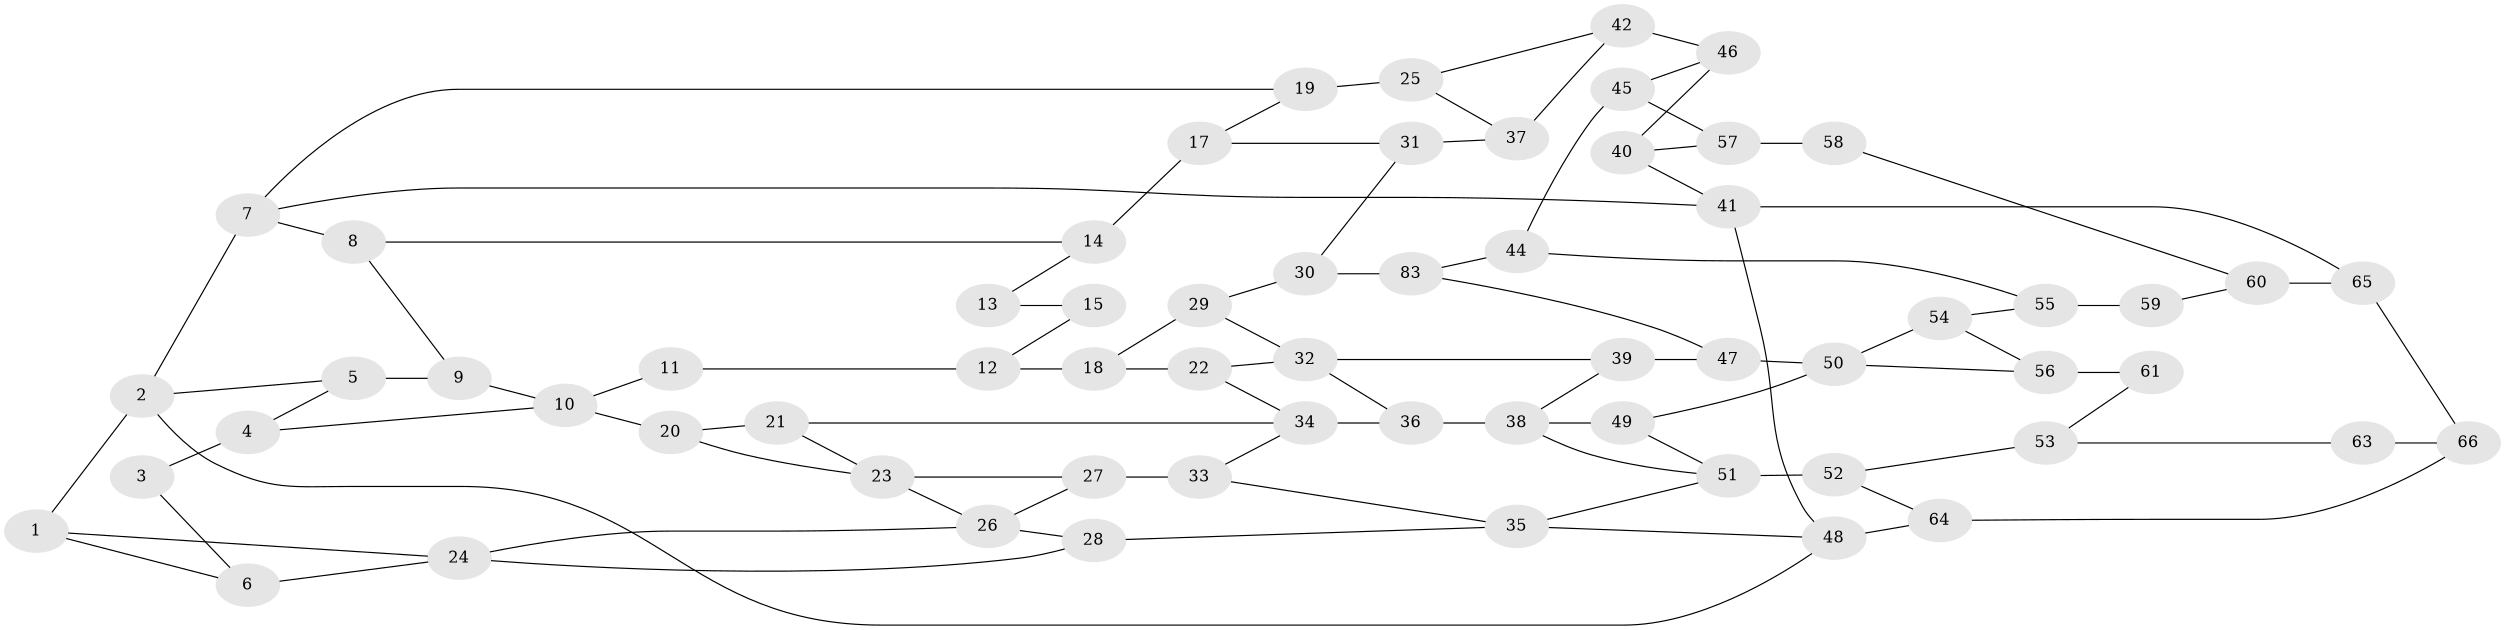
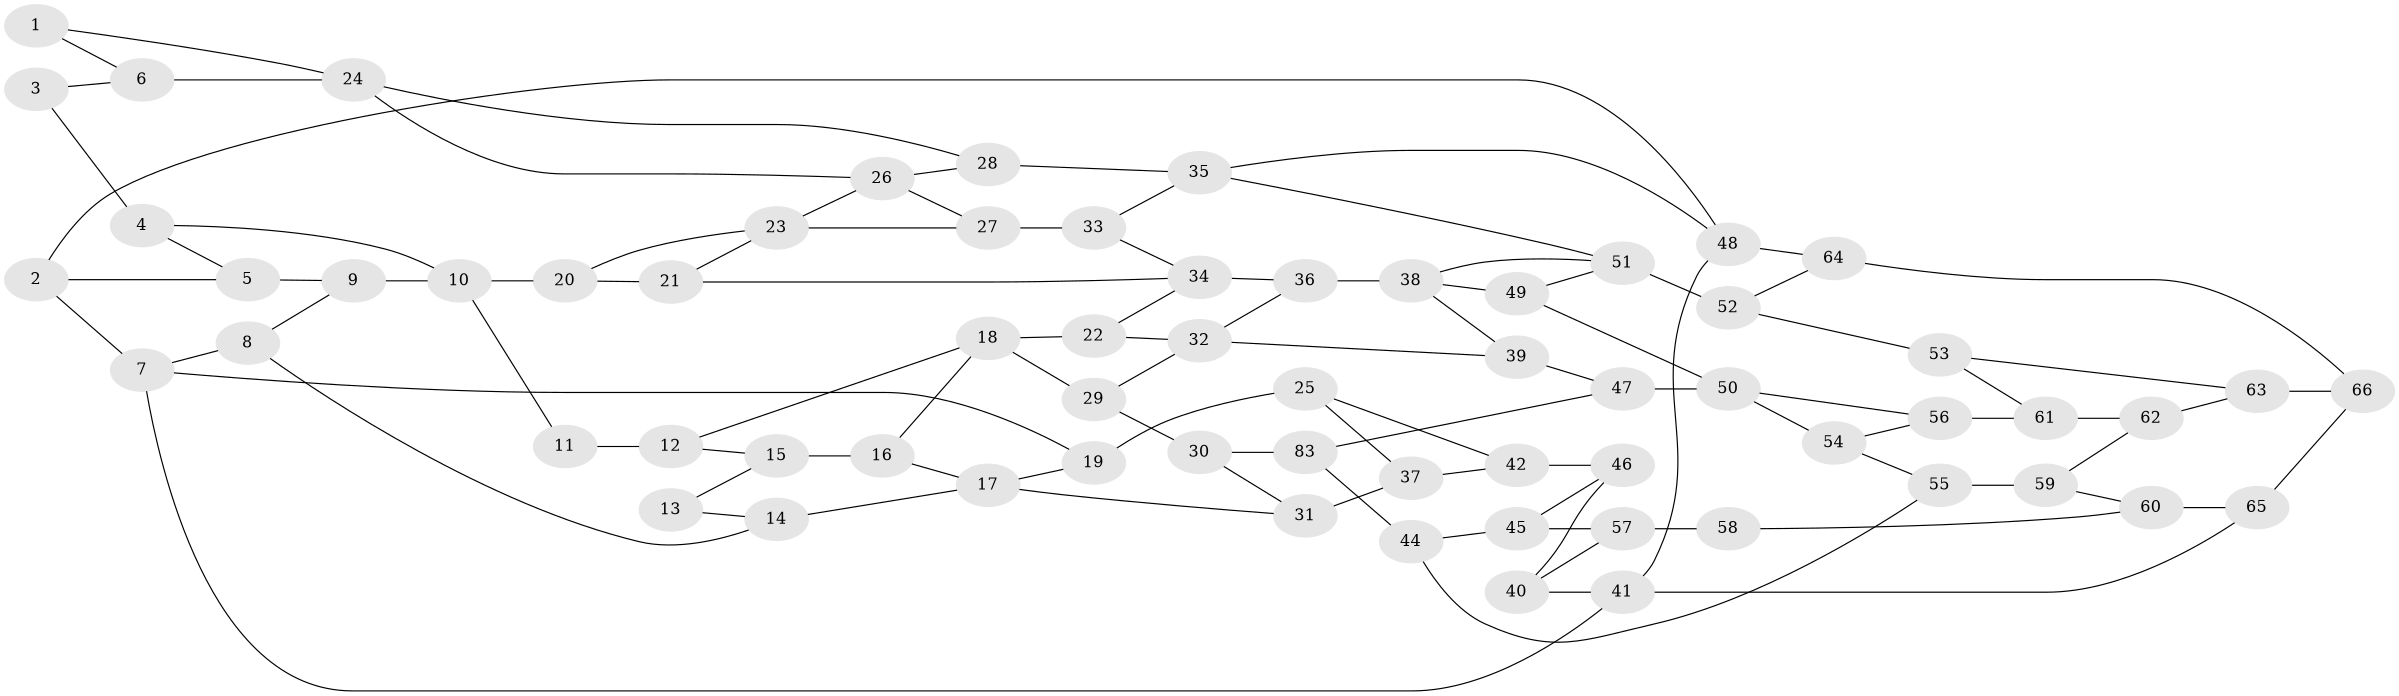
node "62": added
node "16": added
edge "2" -- "1": removed
